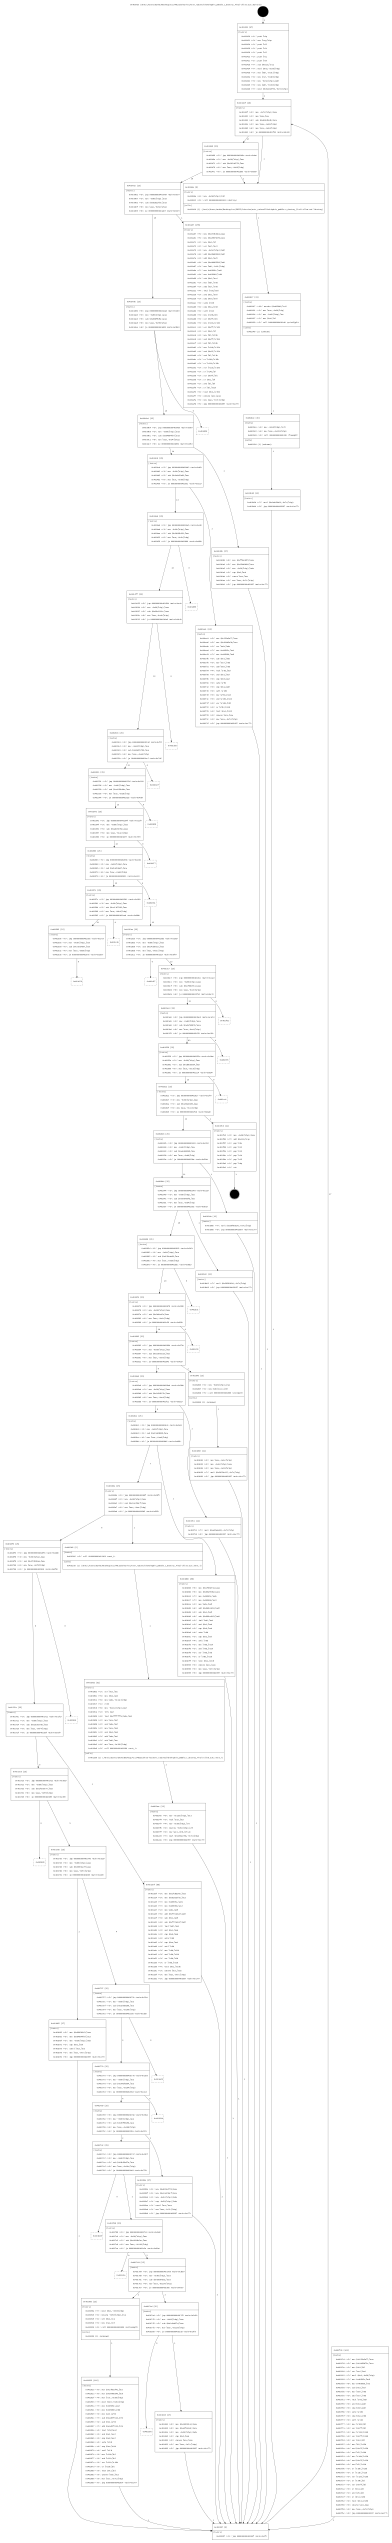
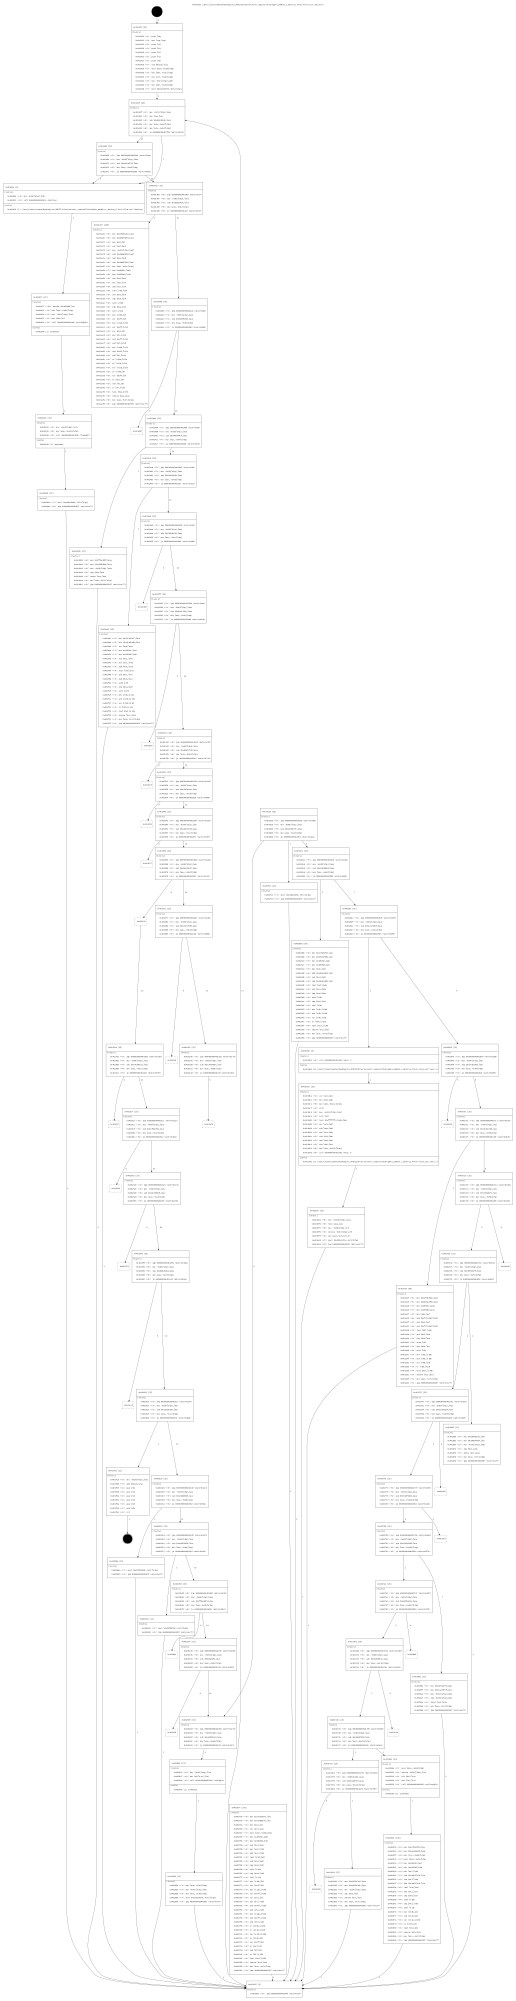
edge "0x40168f [25]" -> "0x4016a8 [25]": reversed
